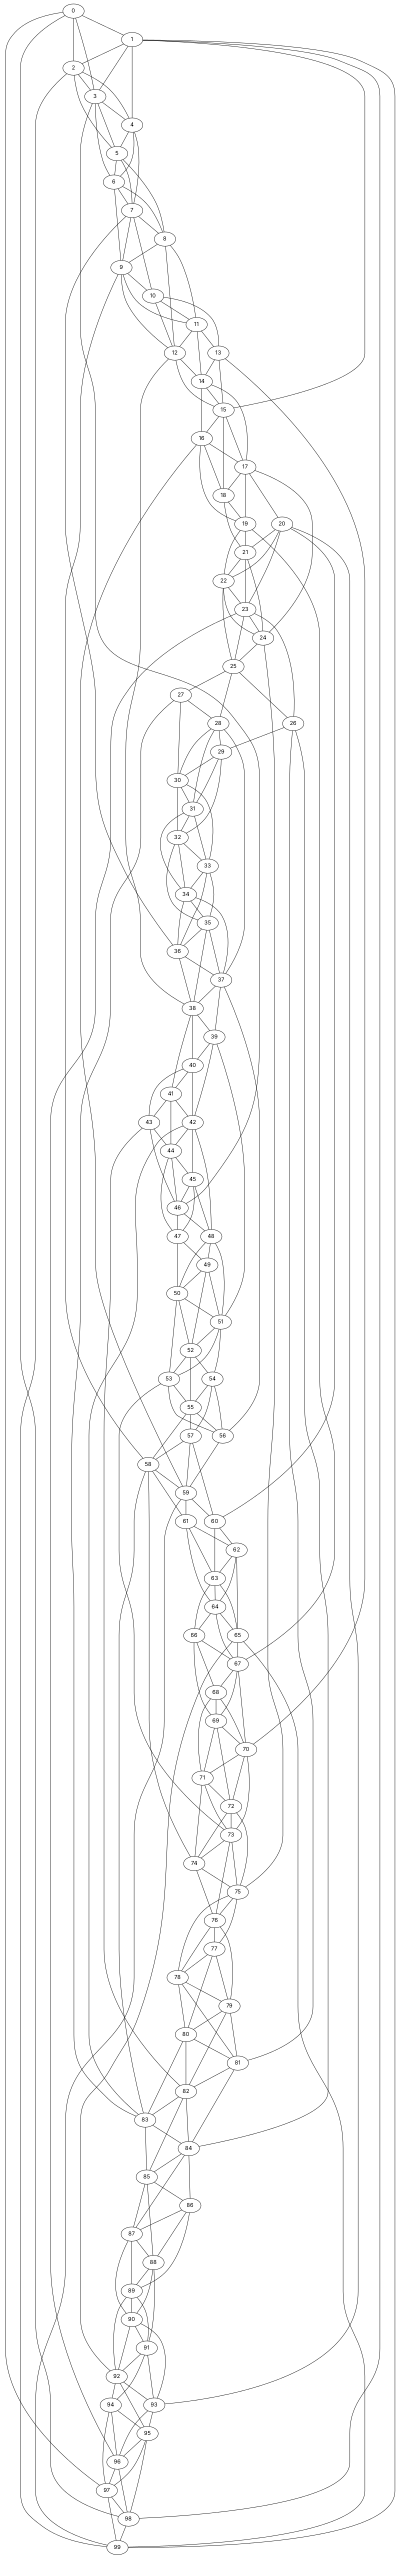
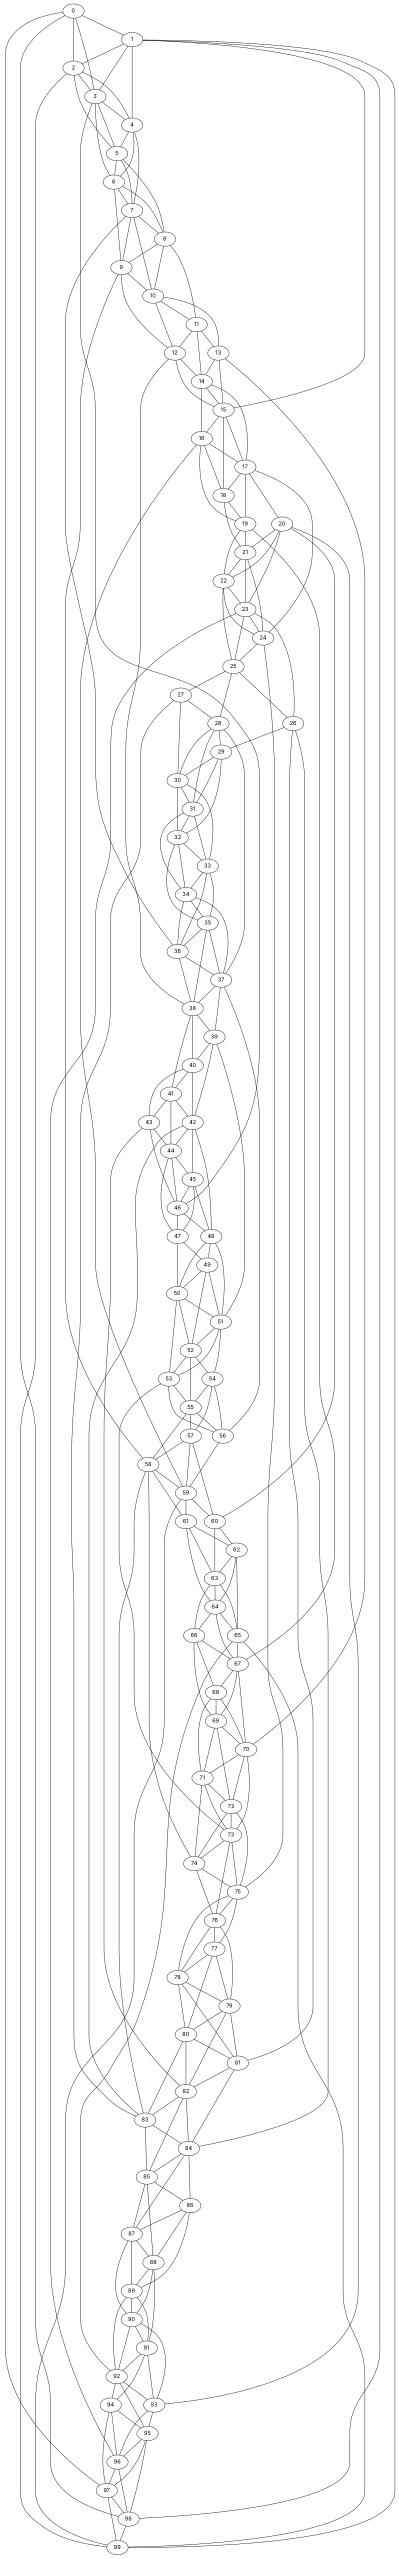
edge "8" -- "12": now "8" -- "10"
edge "9" -- "11": removed
